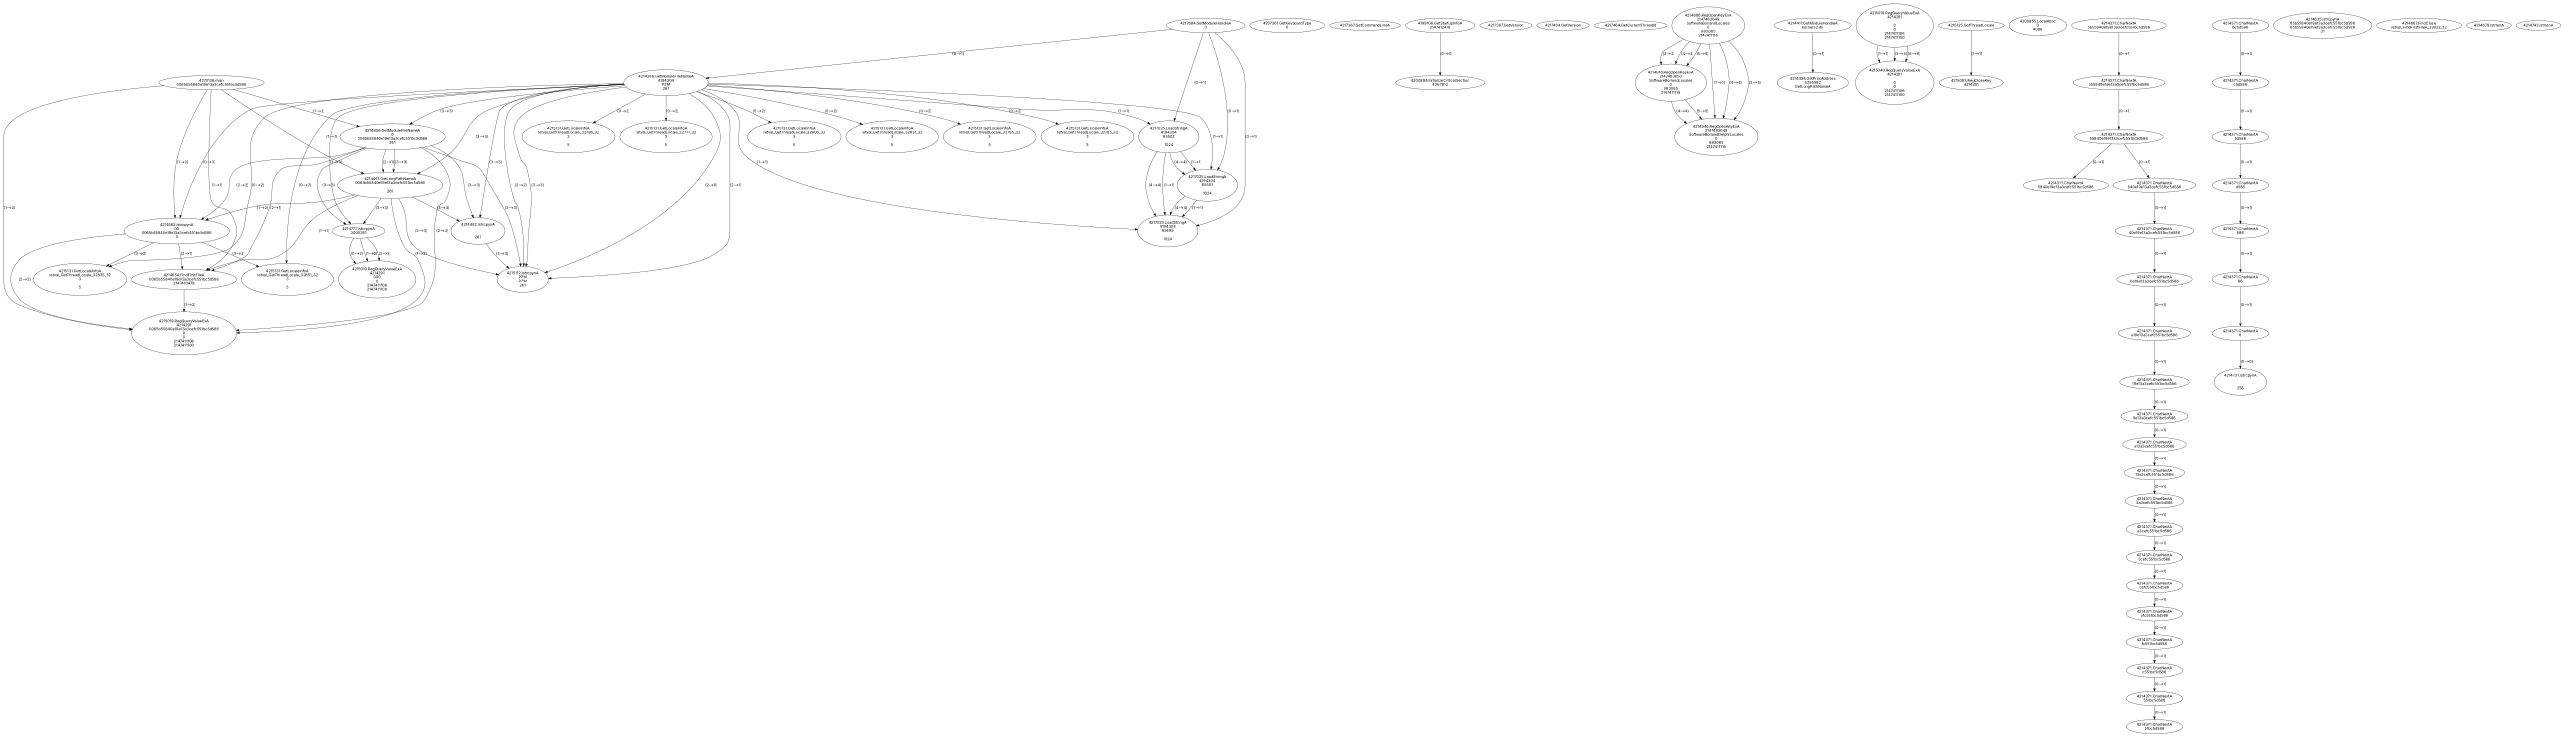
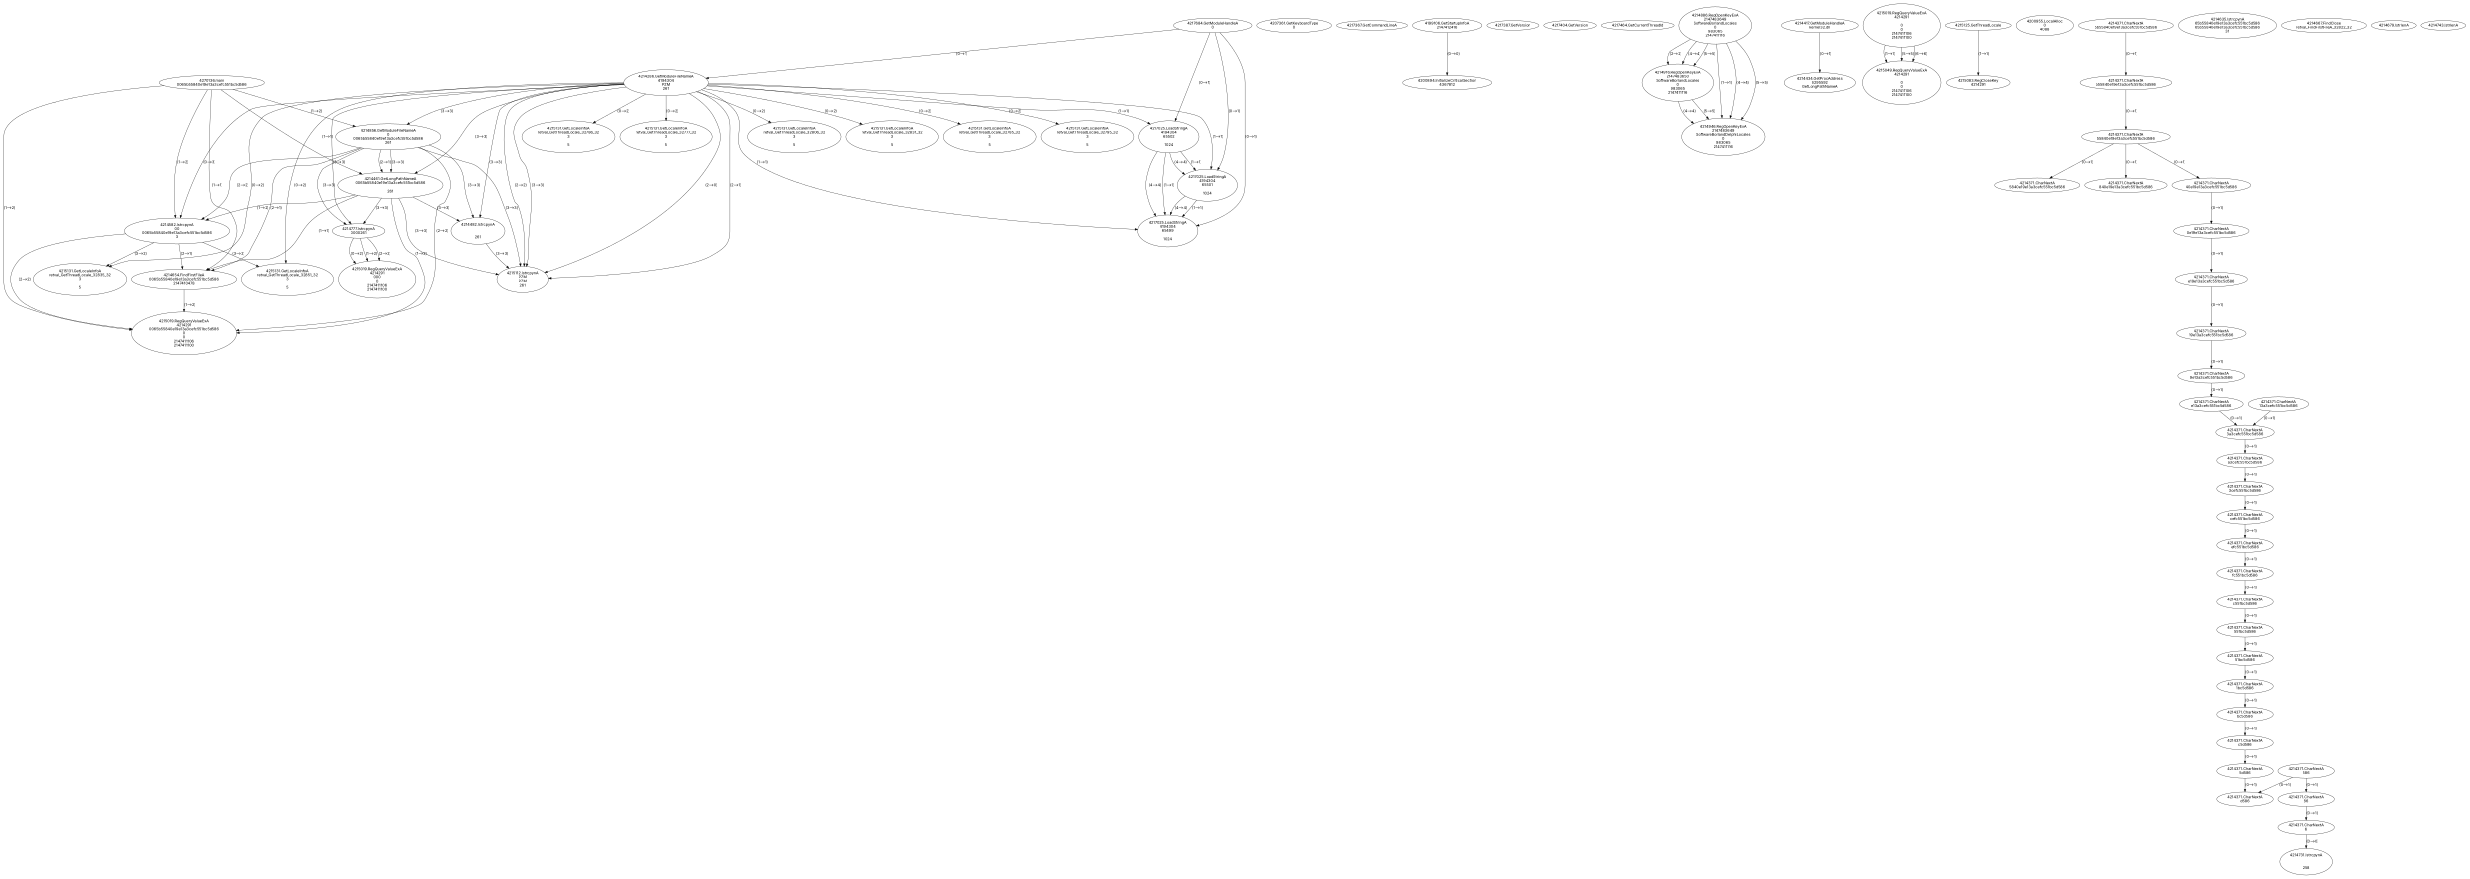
edge "4214371.CharNextA 840e19e13a3cefc551bc5d586" -> "4214371.CharNextA 40e19e13a3cefc551bc5d586": now "4214371.CharNextA 55840e19e13a3cefc551bc5d586" -> "4214371.CharNextA 40e19e13a3cefc551bc5d586"
edge "4214371.CharNextA d586" -> "4214371.CharNextA 586": reversed
edge "4214371.CharNextA e13a3cefc551bc5d586" -> "4214371.CharNextA 13a3cefc551bc5d586": now "4214371.CharNextA e13a3cefc551bc5d586" -> "4214371.CharNextA 3a3cefc551bc5d586"
node "4214371.CharNextA 1bc5d586": added
